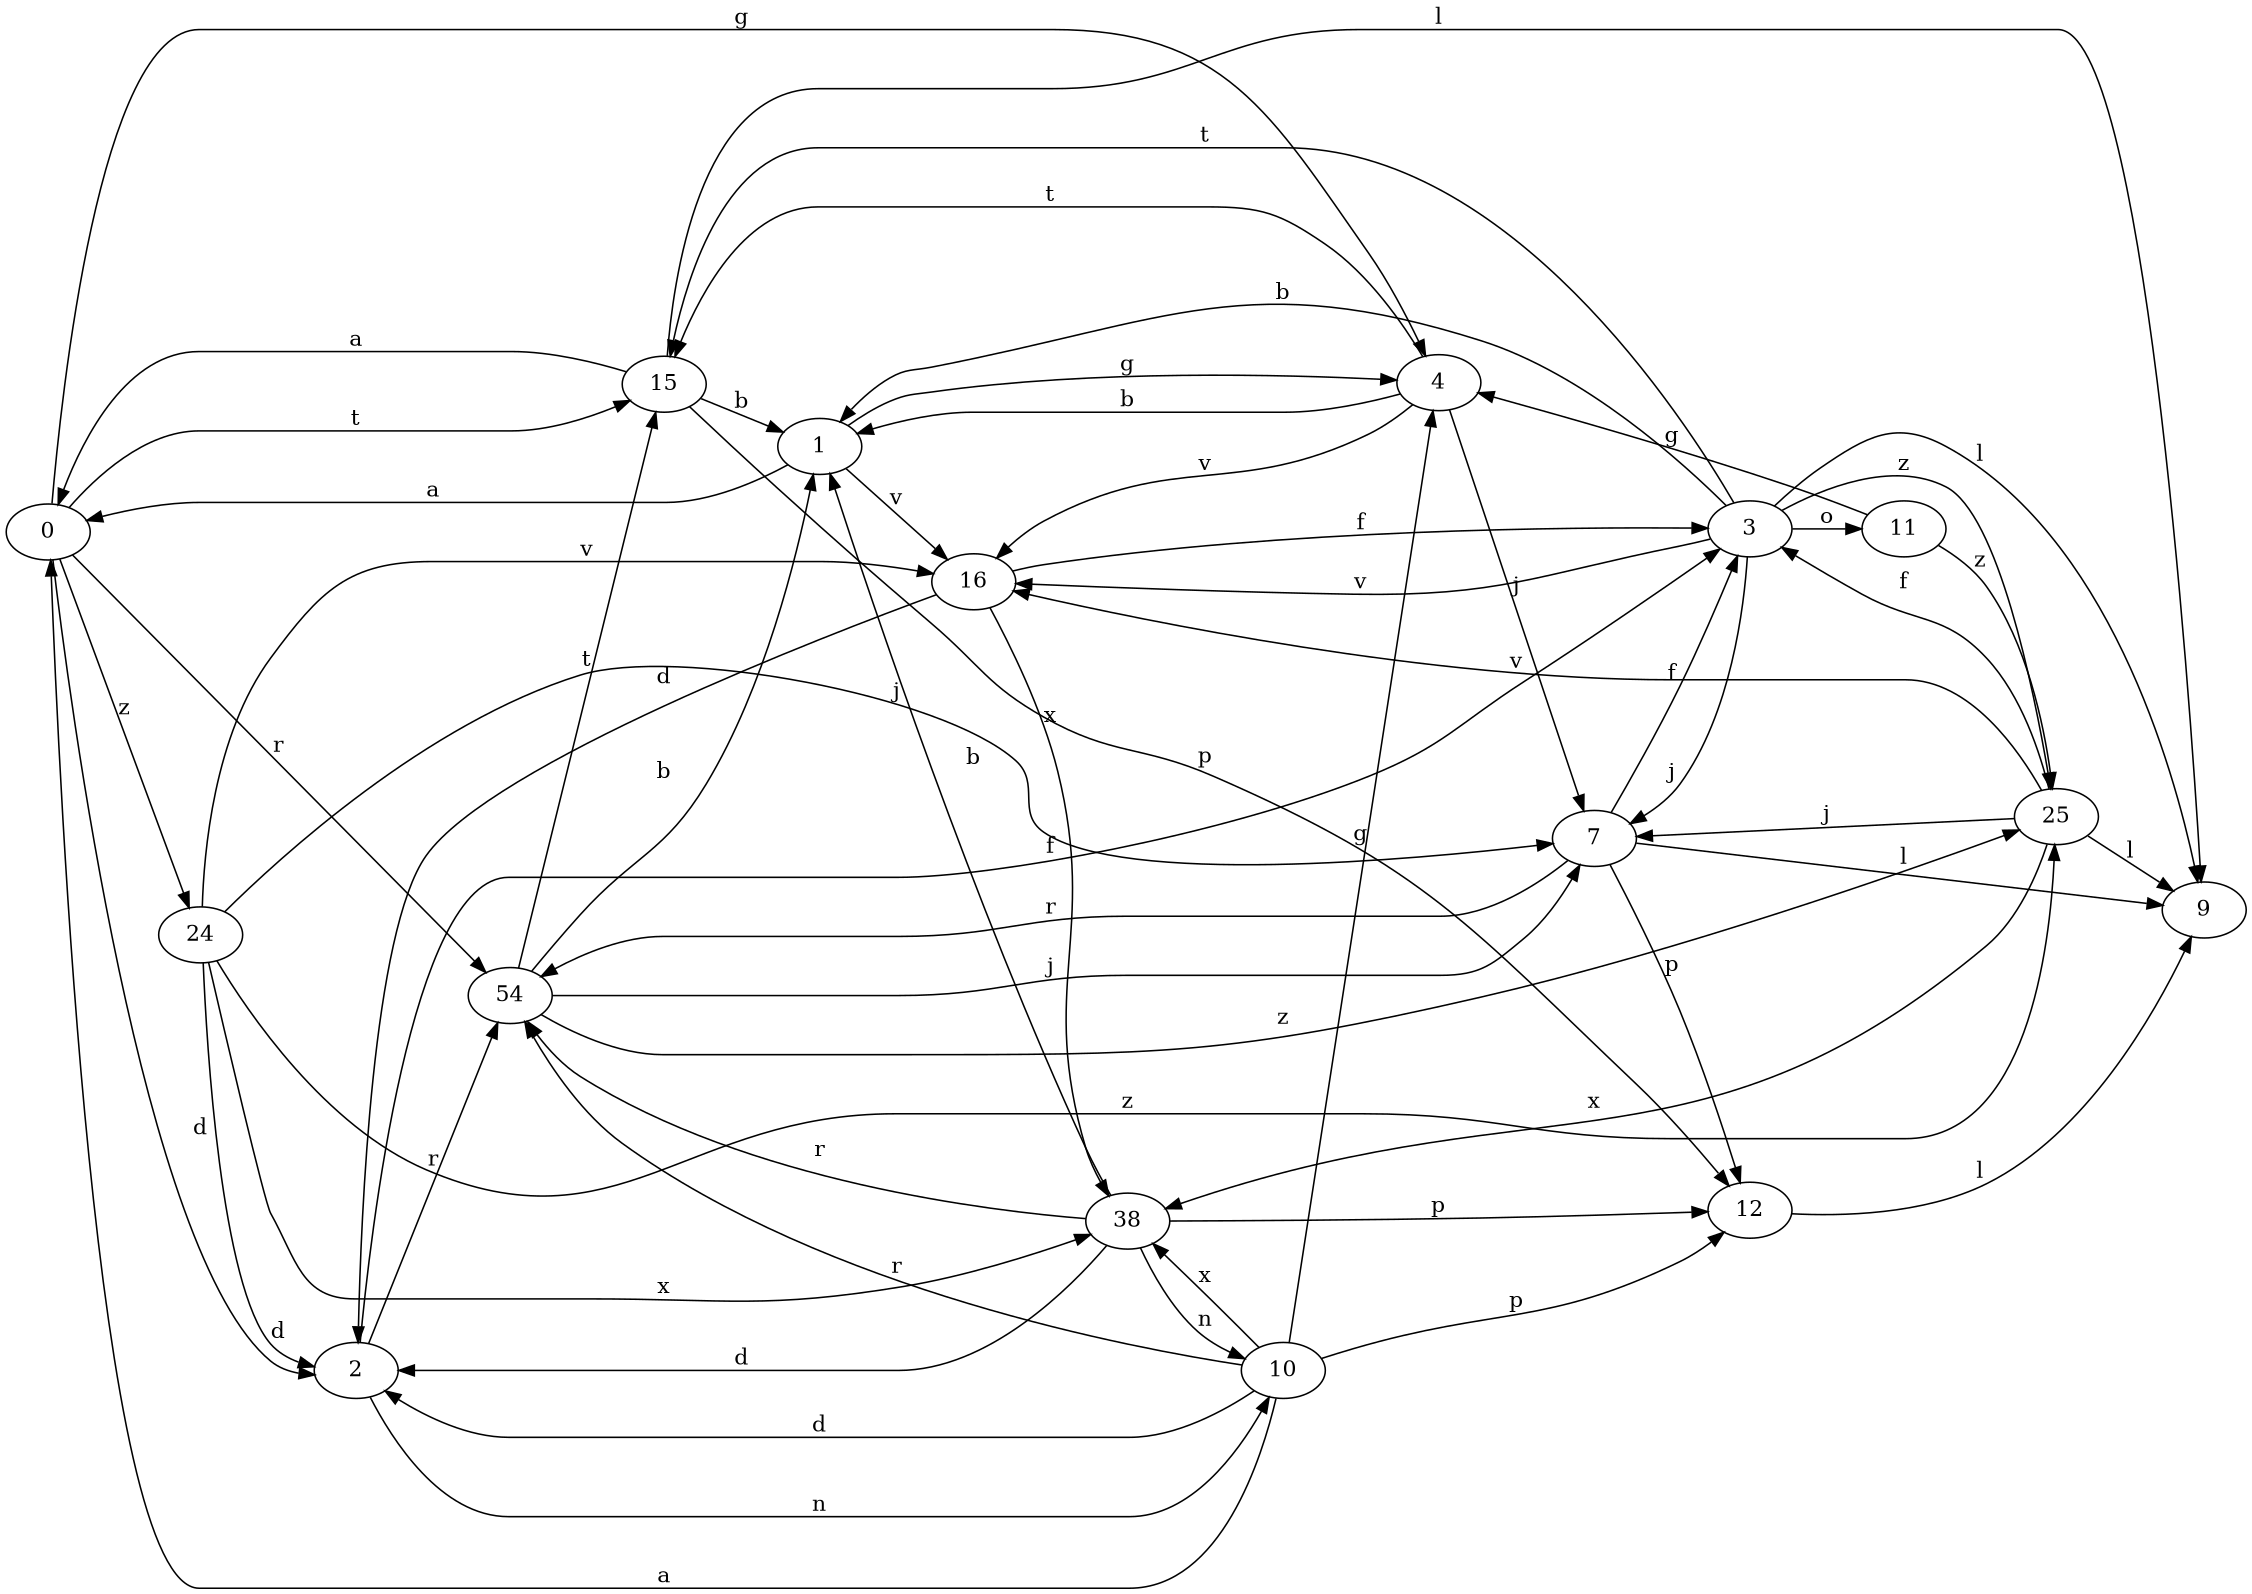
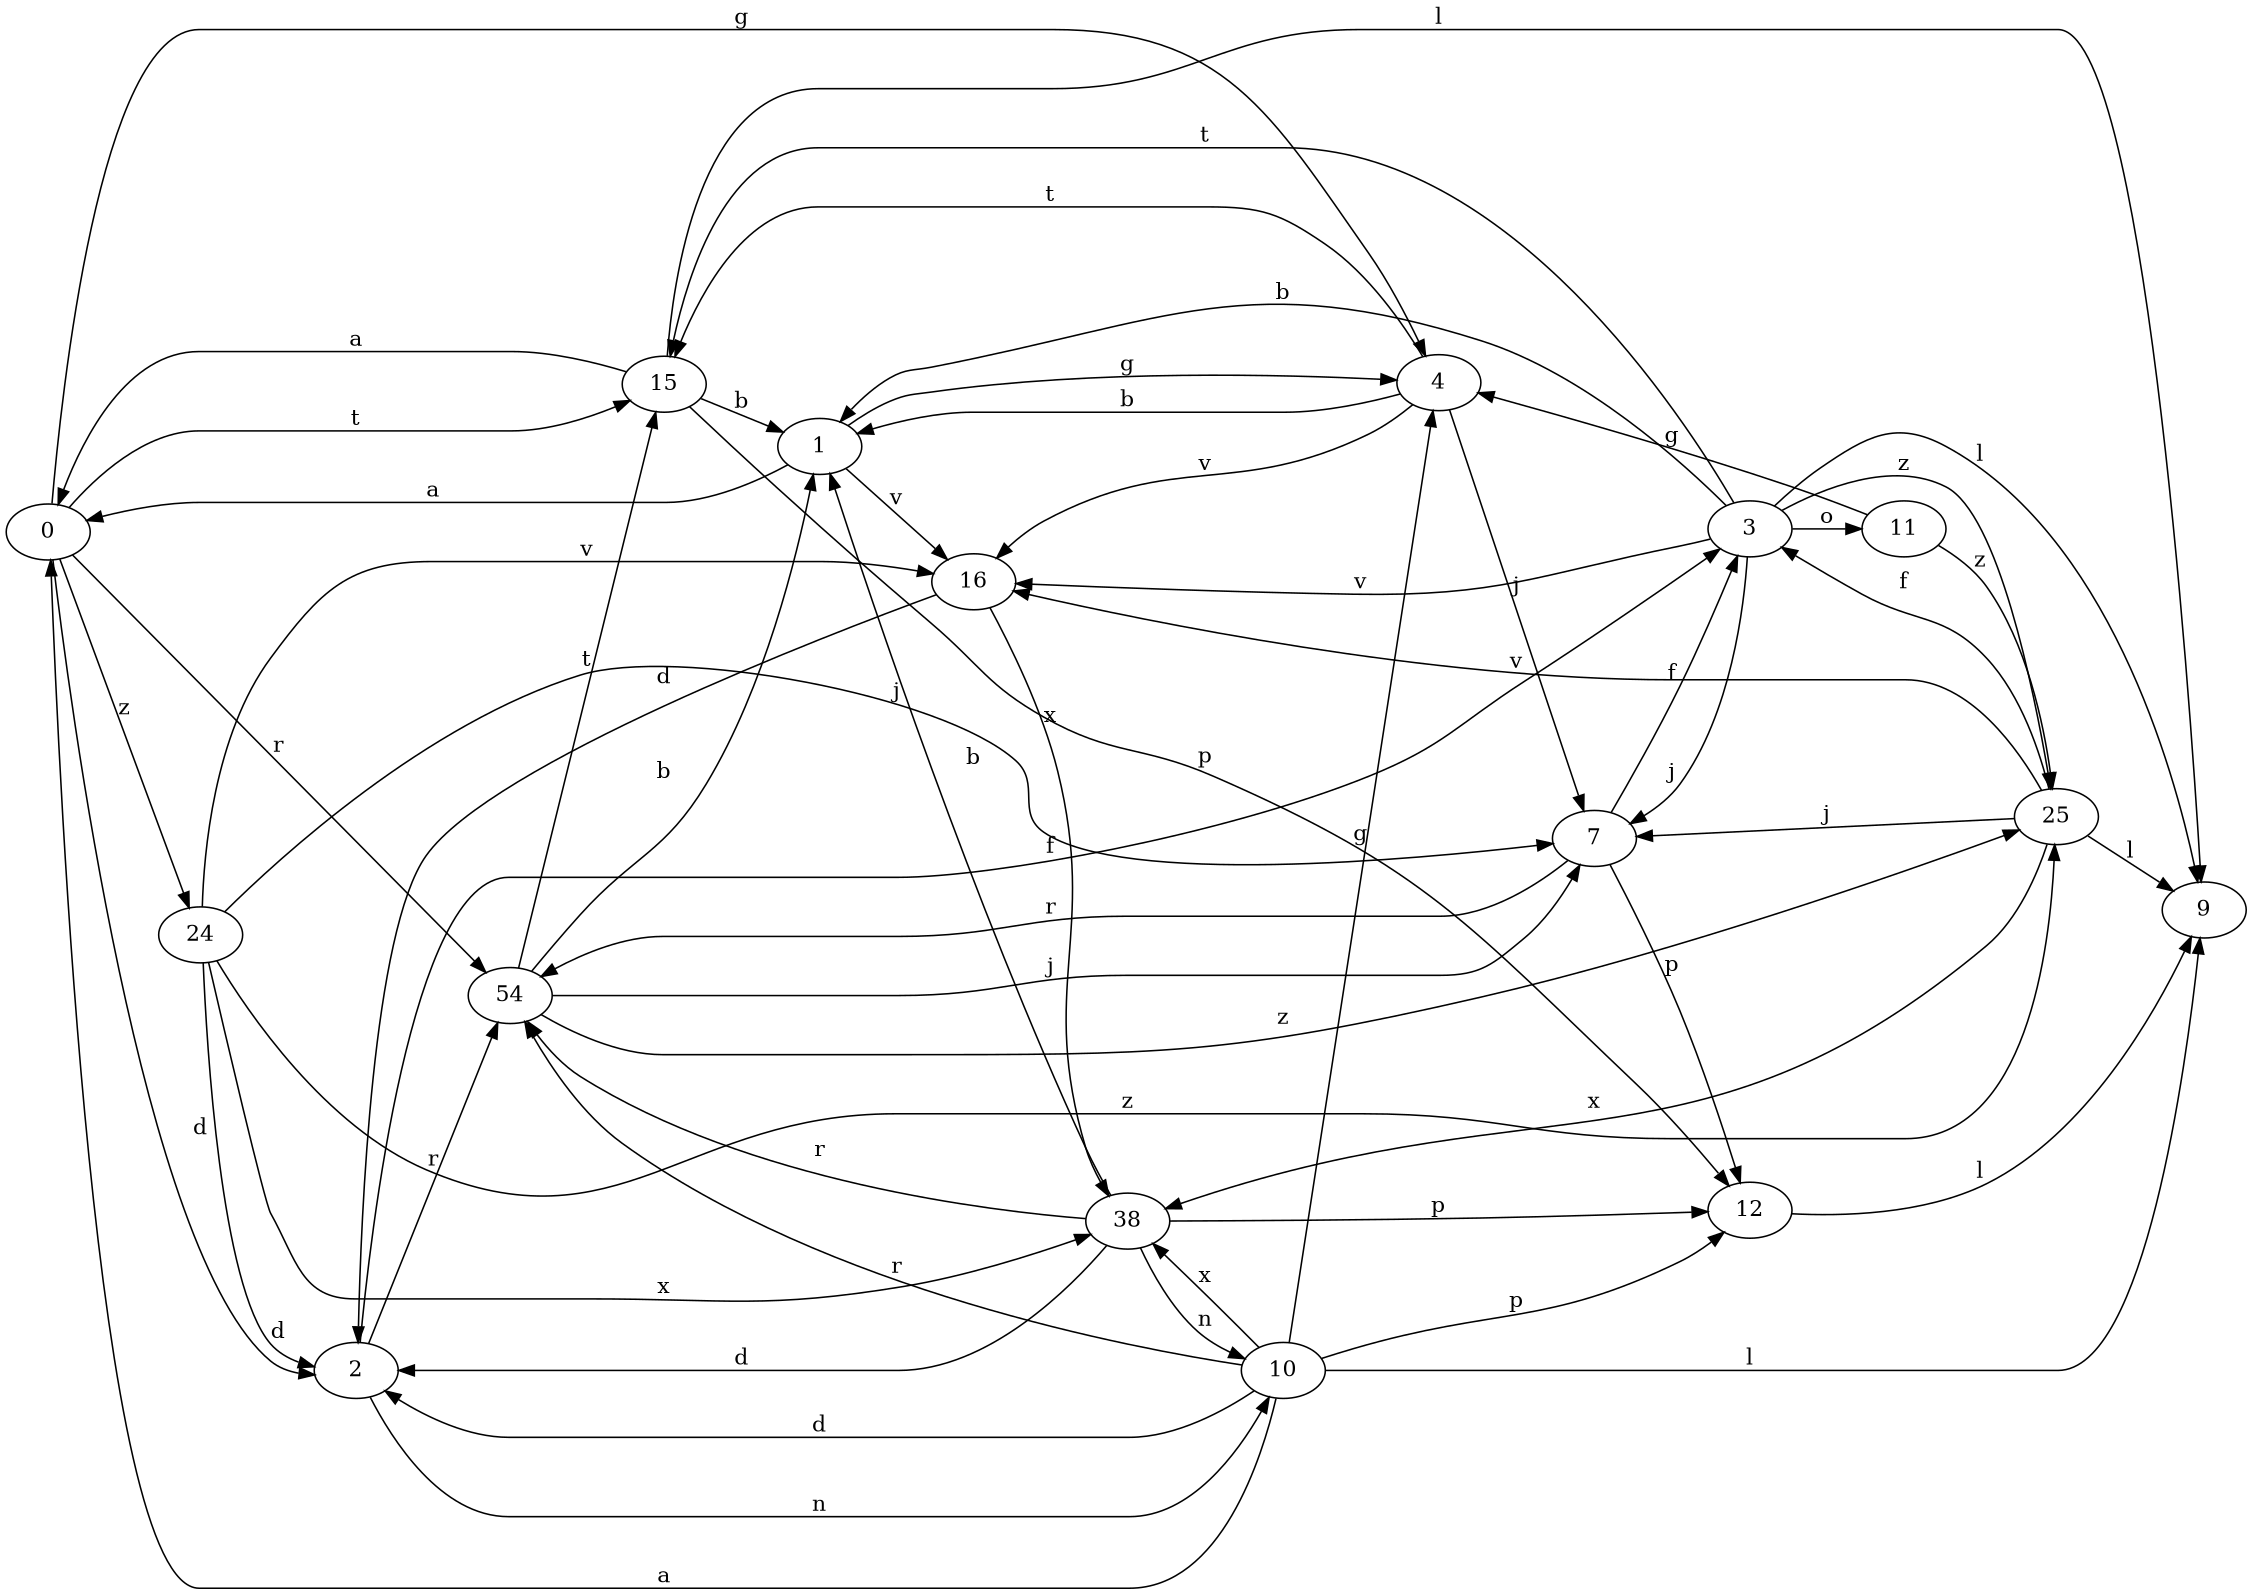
edge "16" -> "3": removed, label "f"
edge "7" -> "9": now "10" -> "9"
